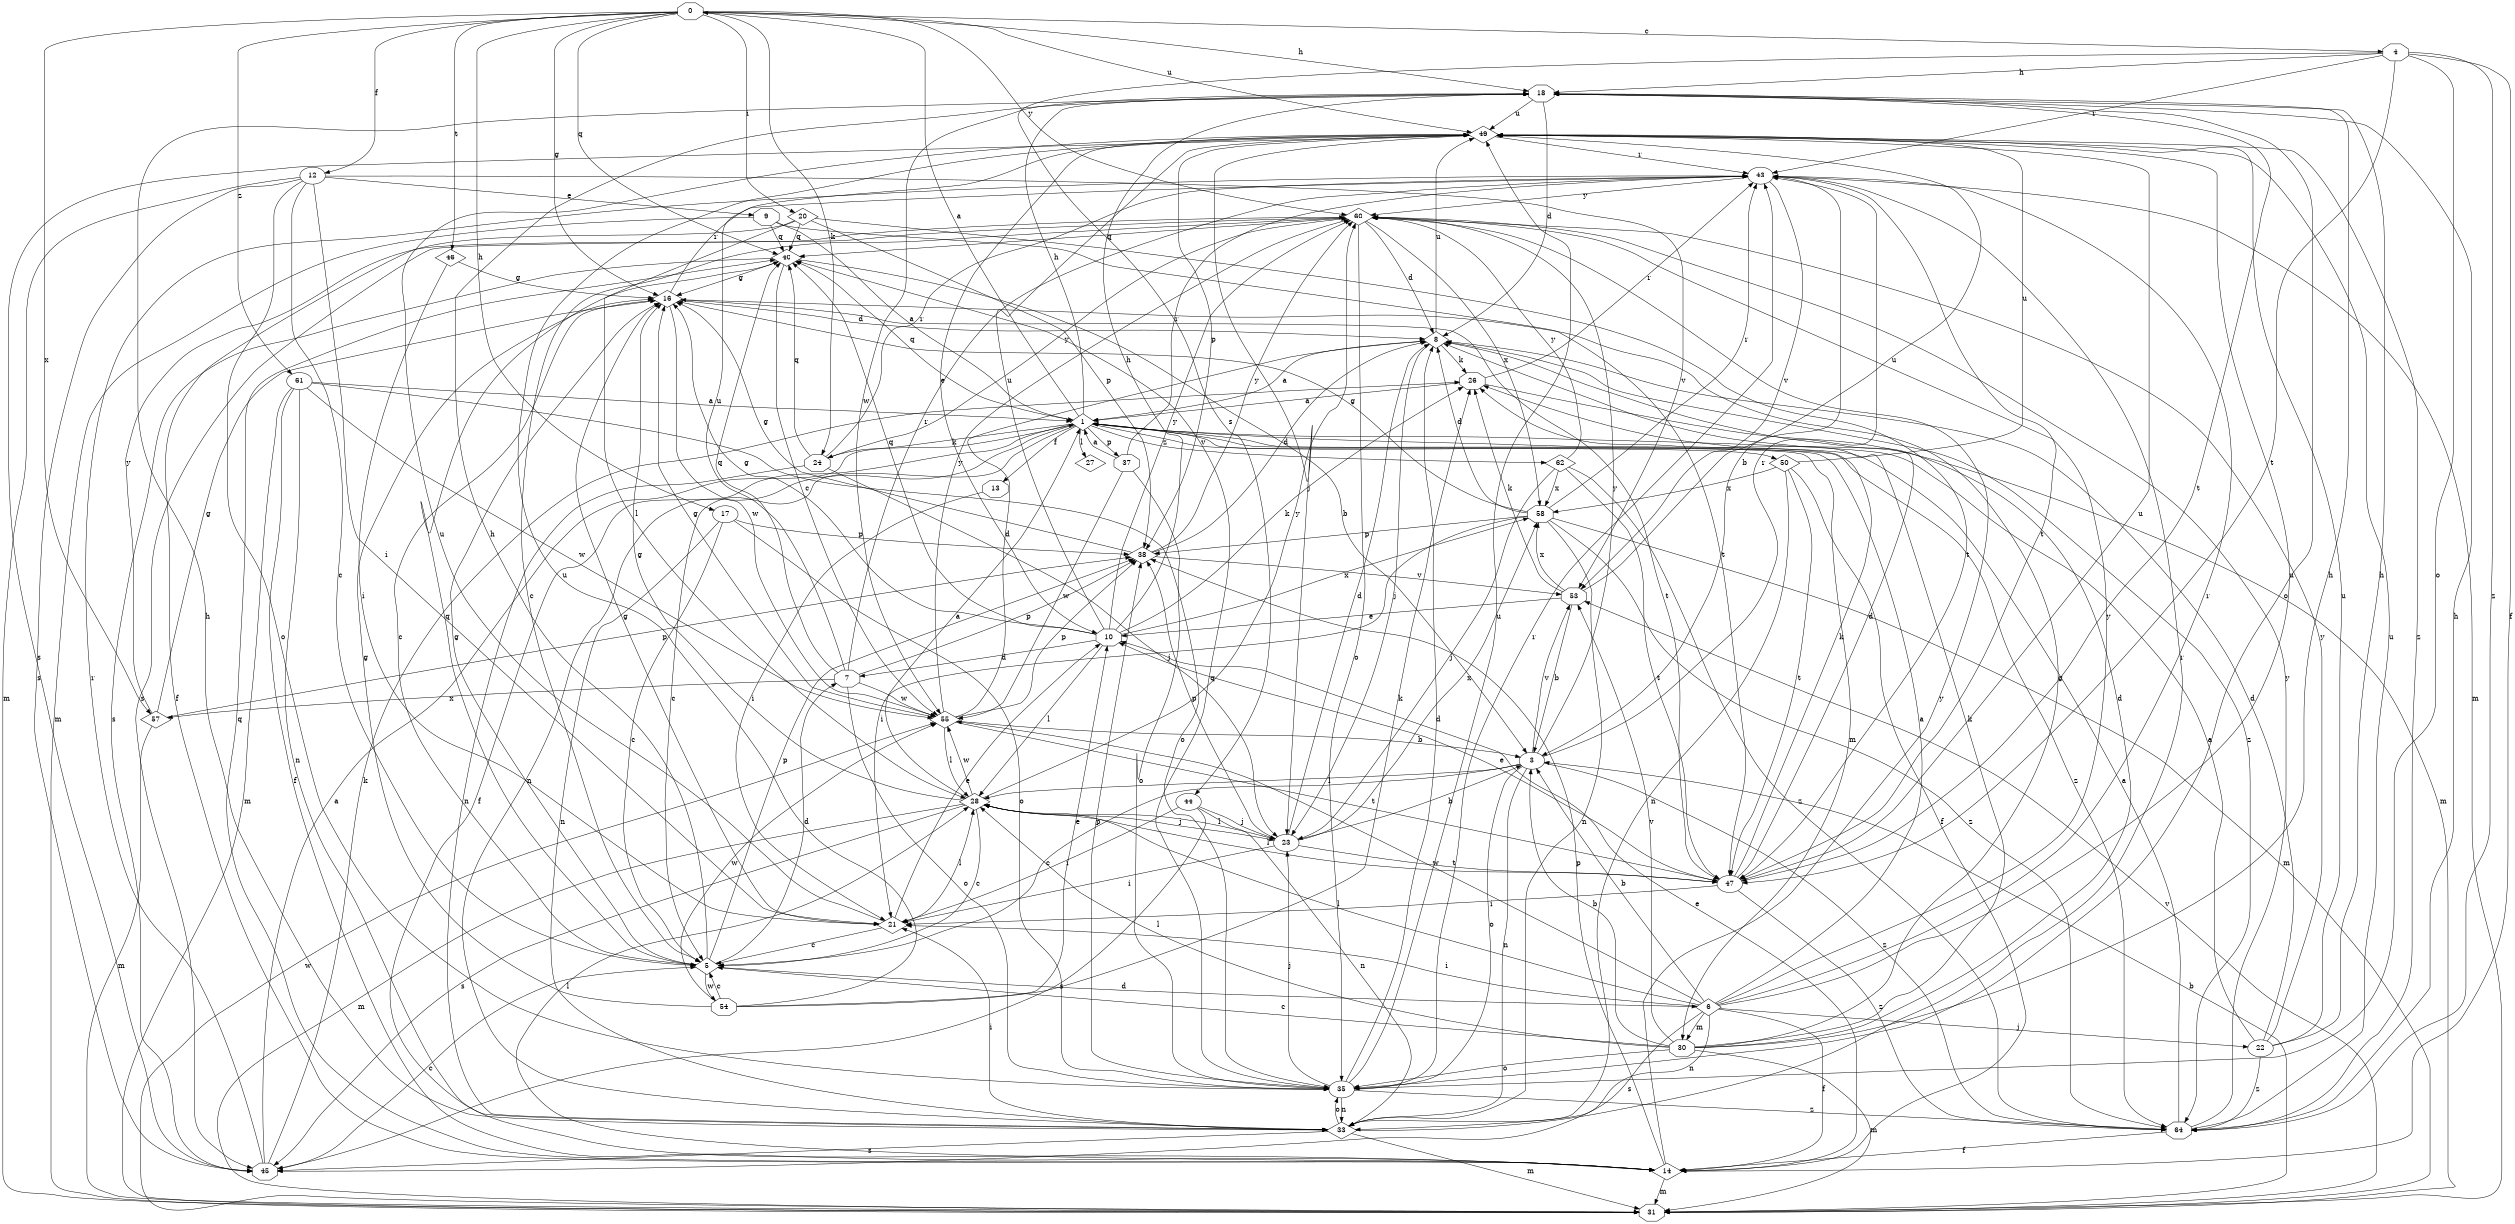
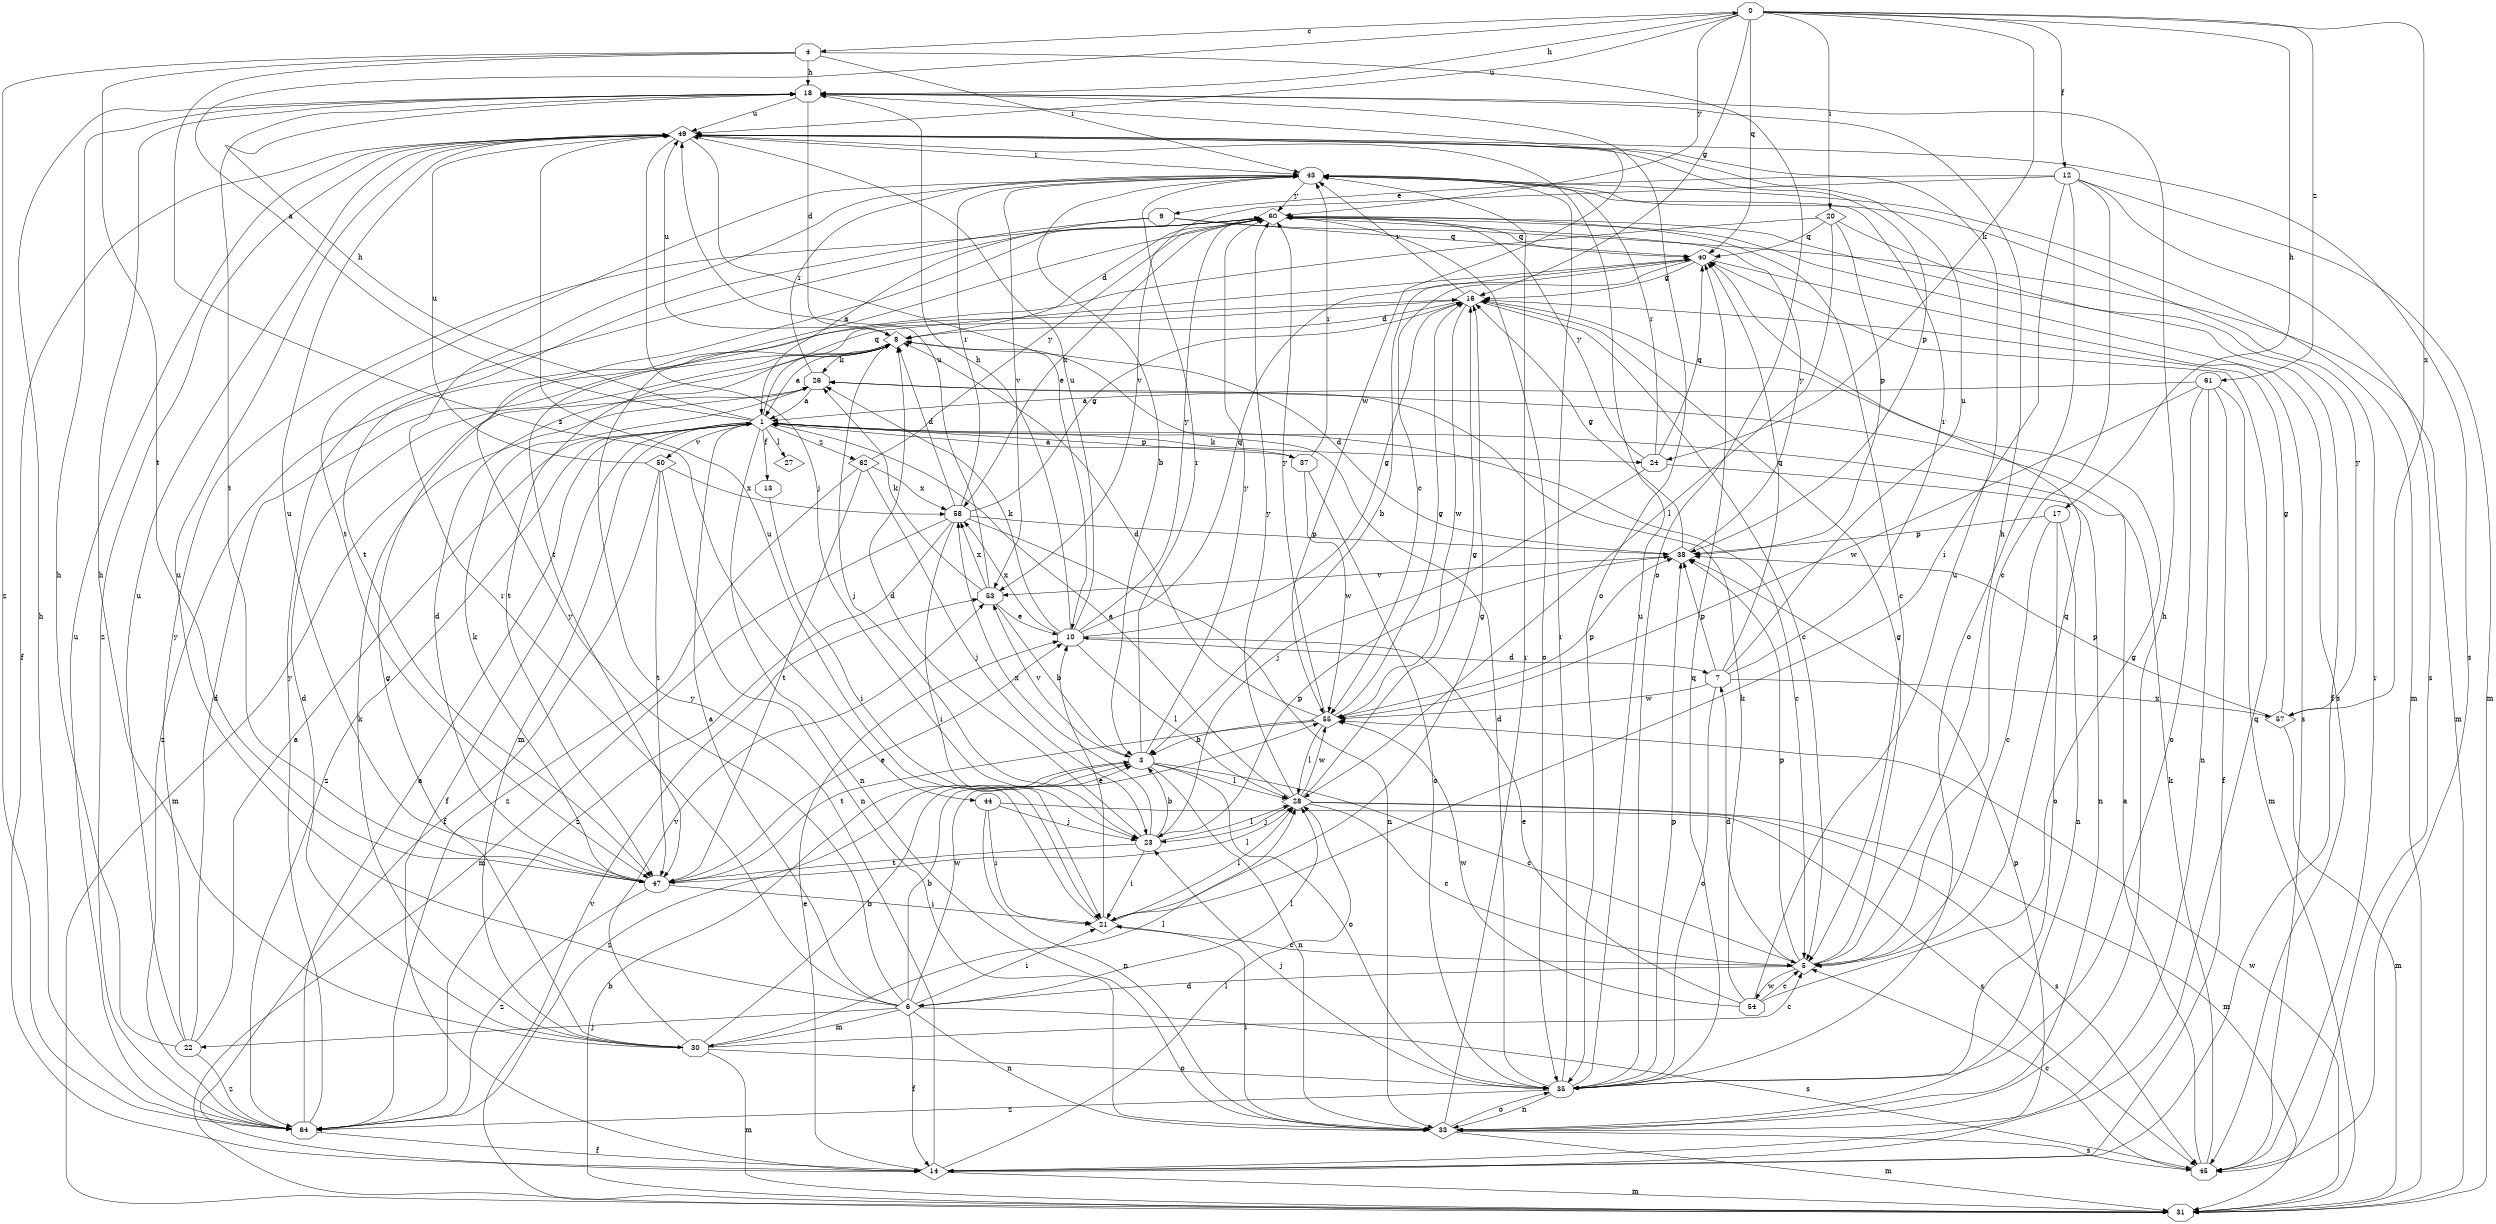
node "46": removed
edge "4" -> "14": now "49" -> "14"
